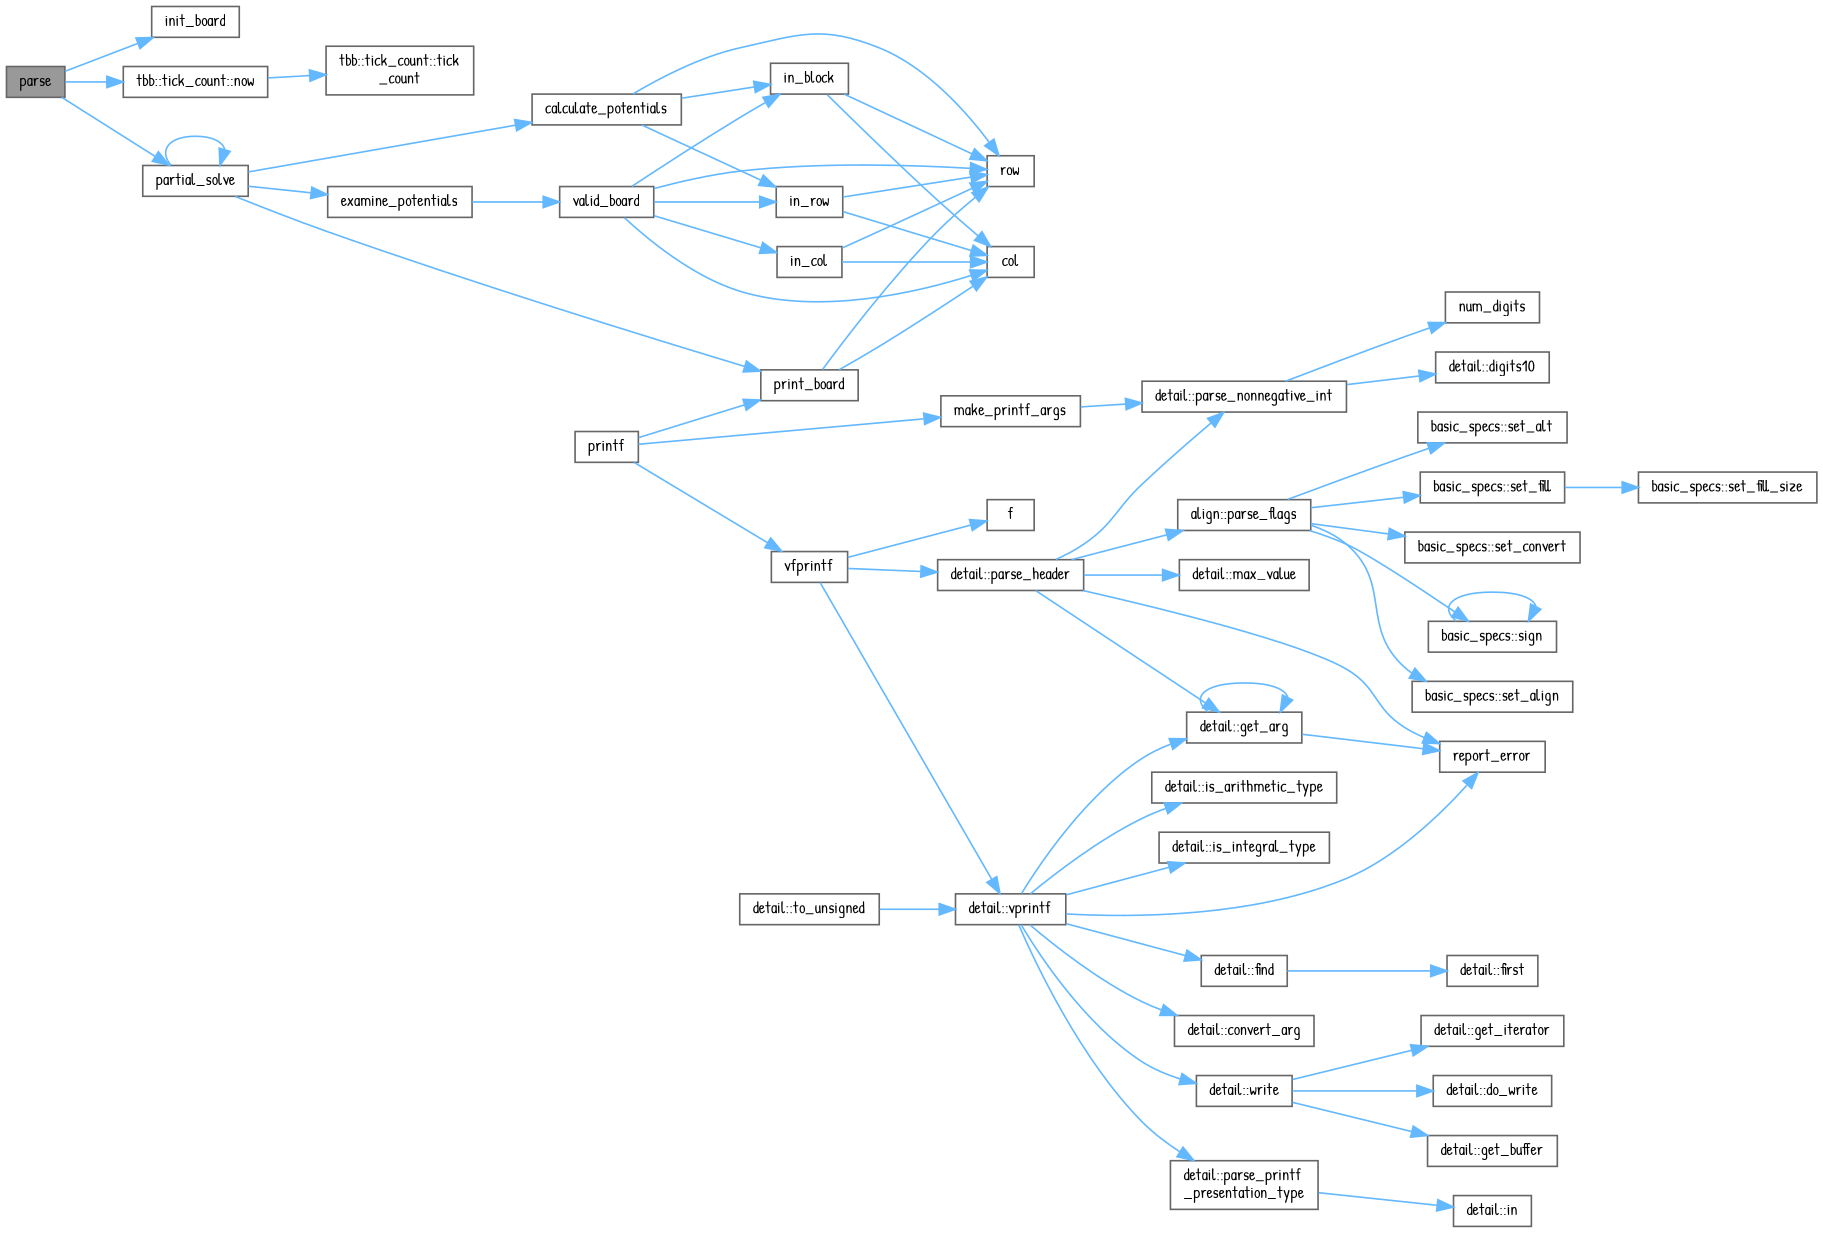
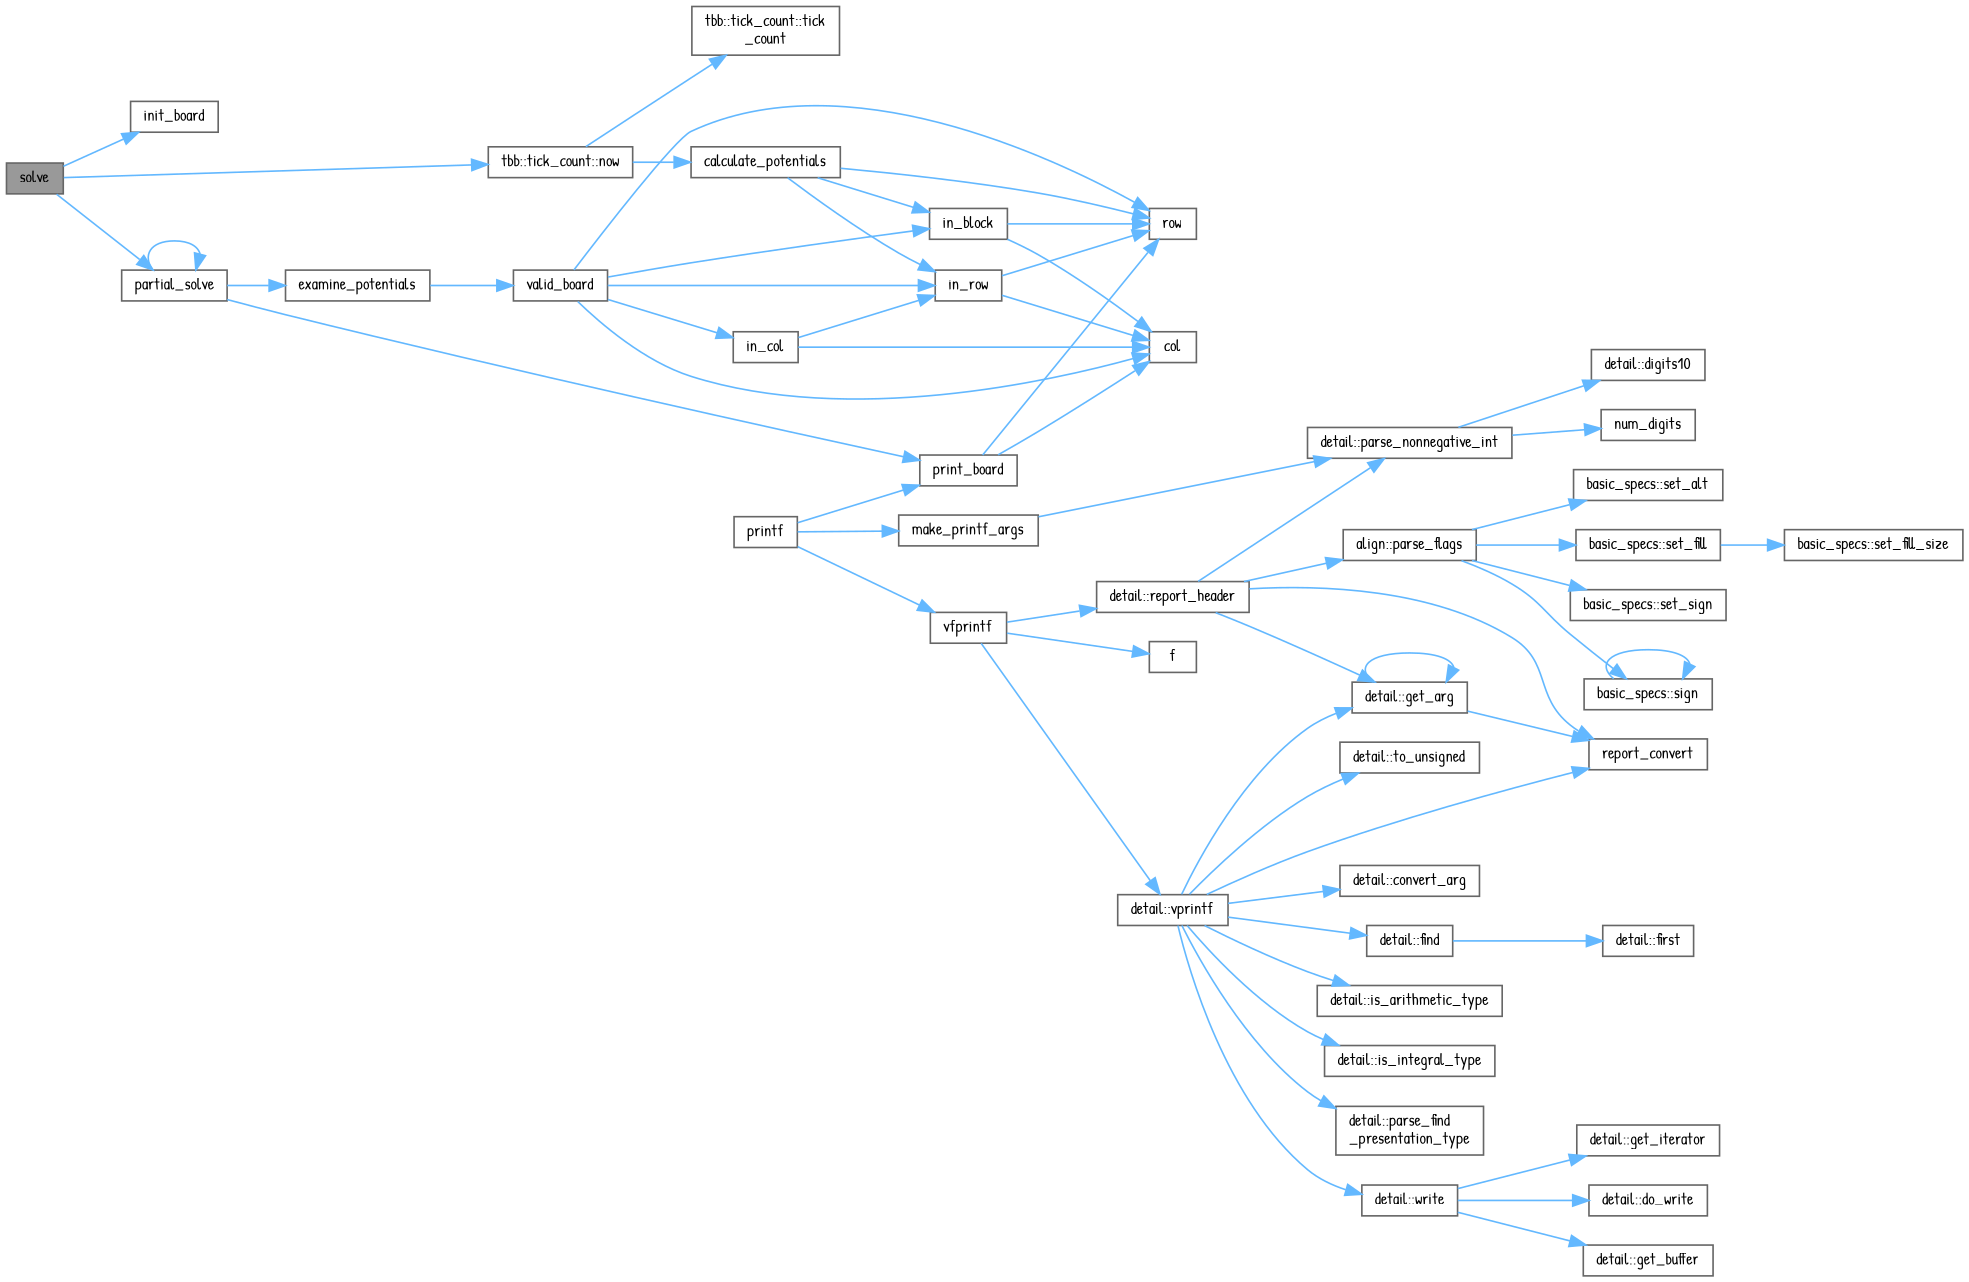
node "parse": label "parse" -> "solve"
edge "partial_solve" -> "calculate_potentials": now "tbb::tick_count::now" -> "calculate_potentials"
edge "in_col" -> "row": now "in_col" -> "in_row"
node "basic_specs::set_convert": label "basic_specs::set_convert" -> "basic_specs::set_sign"
node "detail::parse_header": label "detail::parse_header" -> "detail::report_header"
node "detail::max_value": removed
node "basic_specs::set_align": removed
node "report_error": label "report_error" -> "report_convert"
edge "detail::to_unsigned" -> "detail::vprintf": reversed
node "detail::parse_printf _presentation_type": label "detail::parse_printf _presentation_type" -> "detail::parse_find _presentation_type"
node "detail::in": removed
